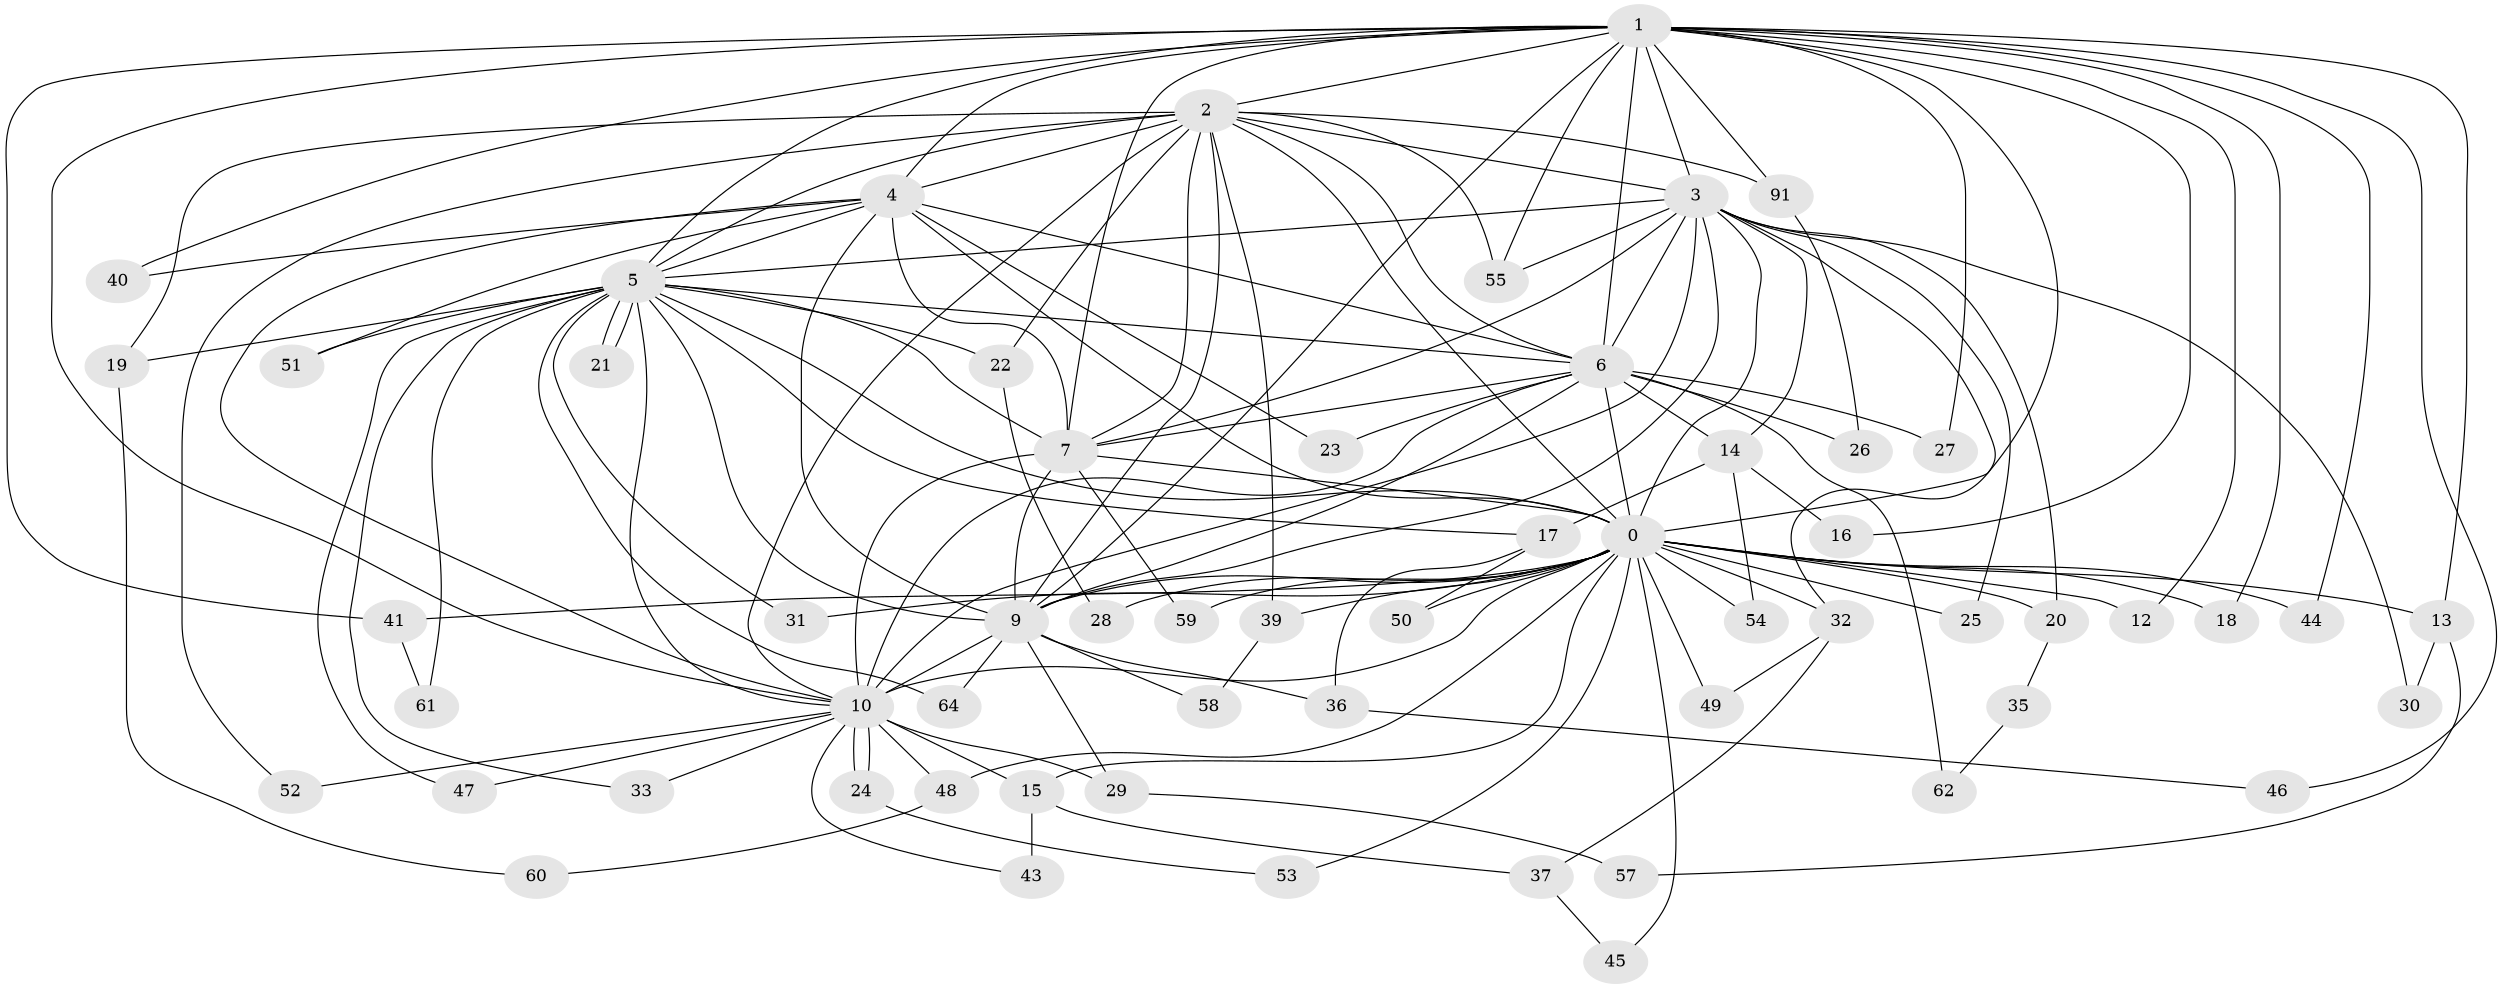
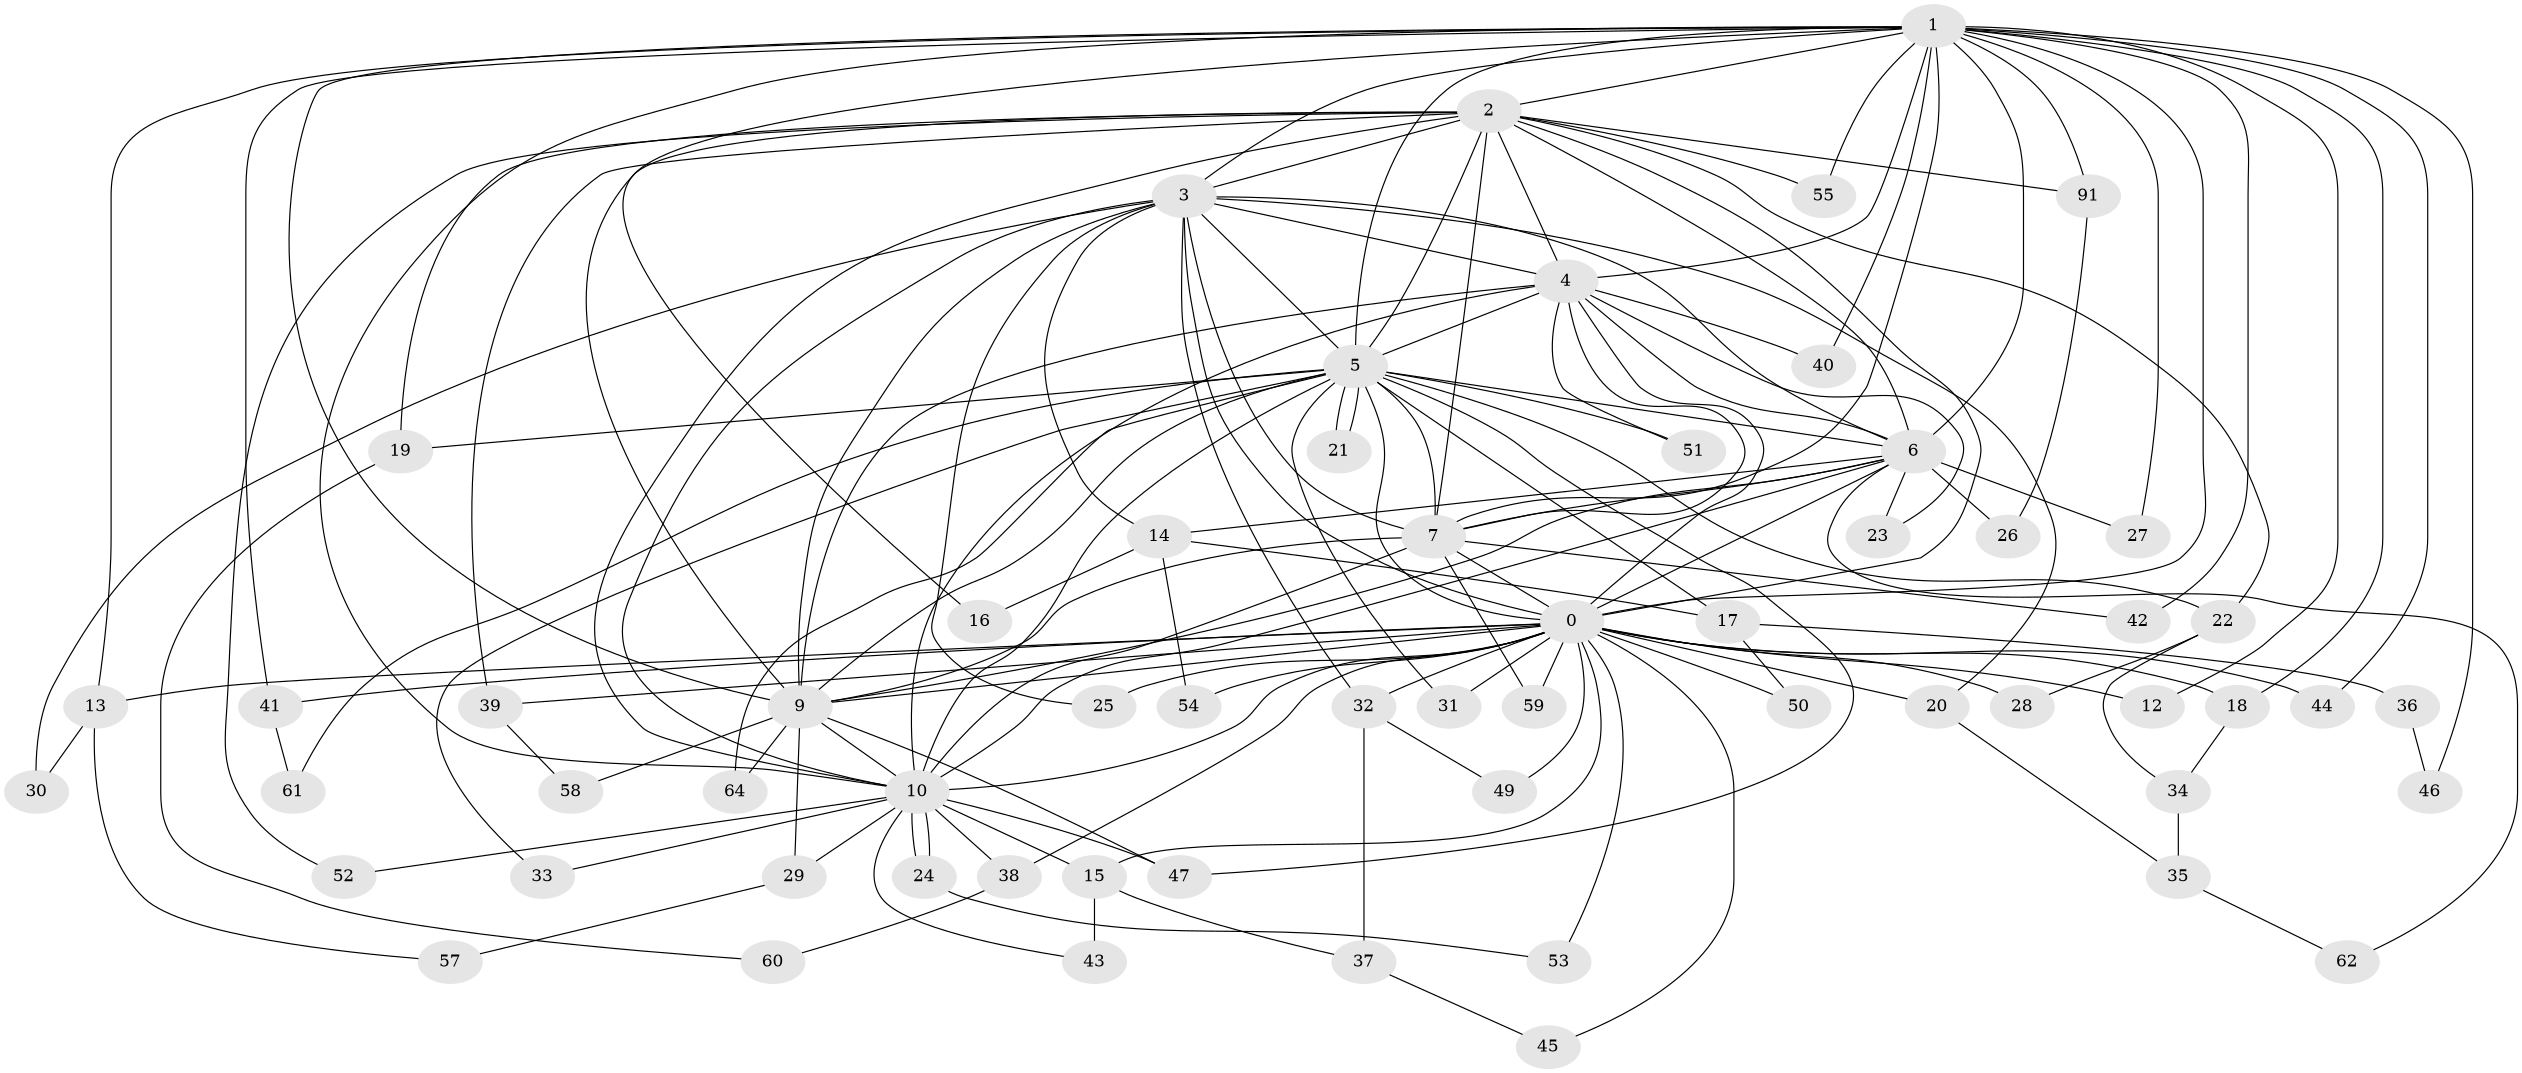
edge "3" -- "55": now "3" -- "4"
node "42": added
edge "9" -- "36": now "9" -- "47"
node "48": label "48" -> "38"
node "34": added
